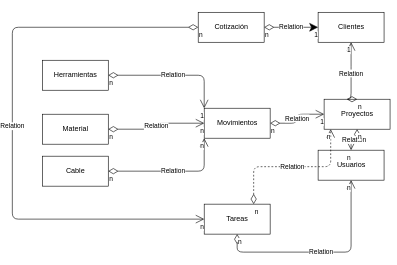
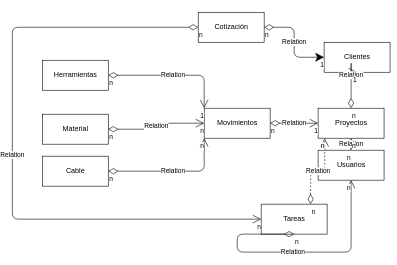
node "Clientes": moved (351, 27) -> (357, 57)
node "Proyectos": moved (357, 114) -> (351, 123)
node "Tareas": moved (237, 219) -> (294, 219)
